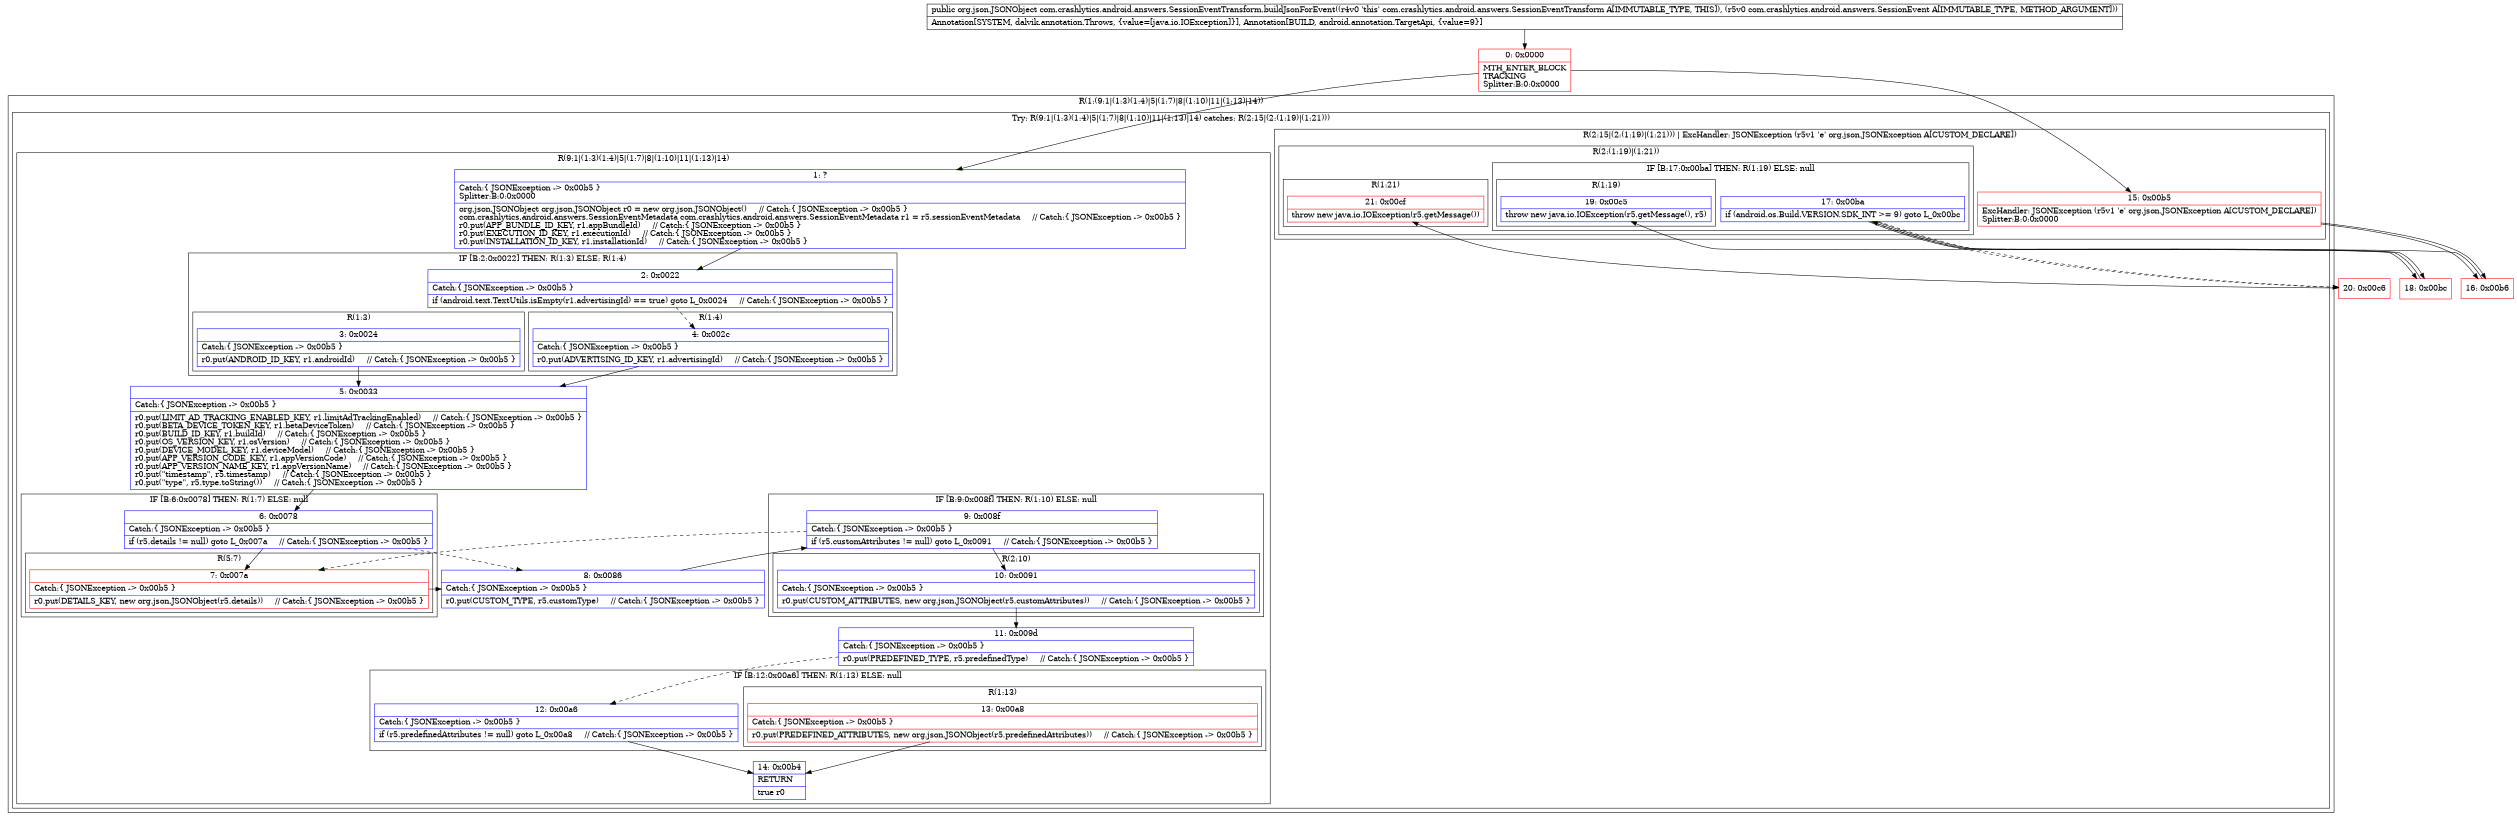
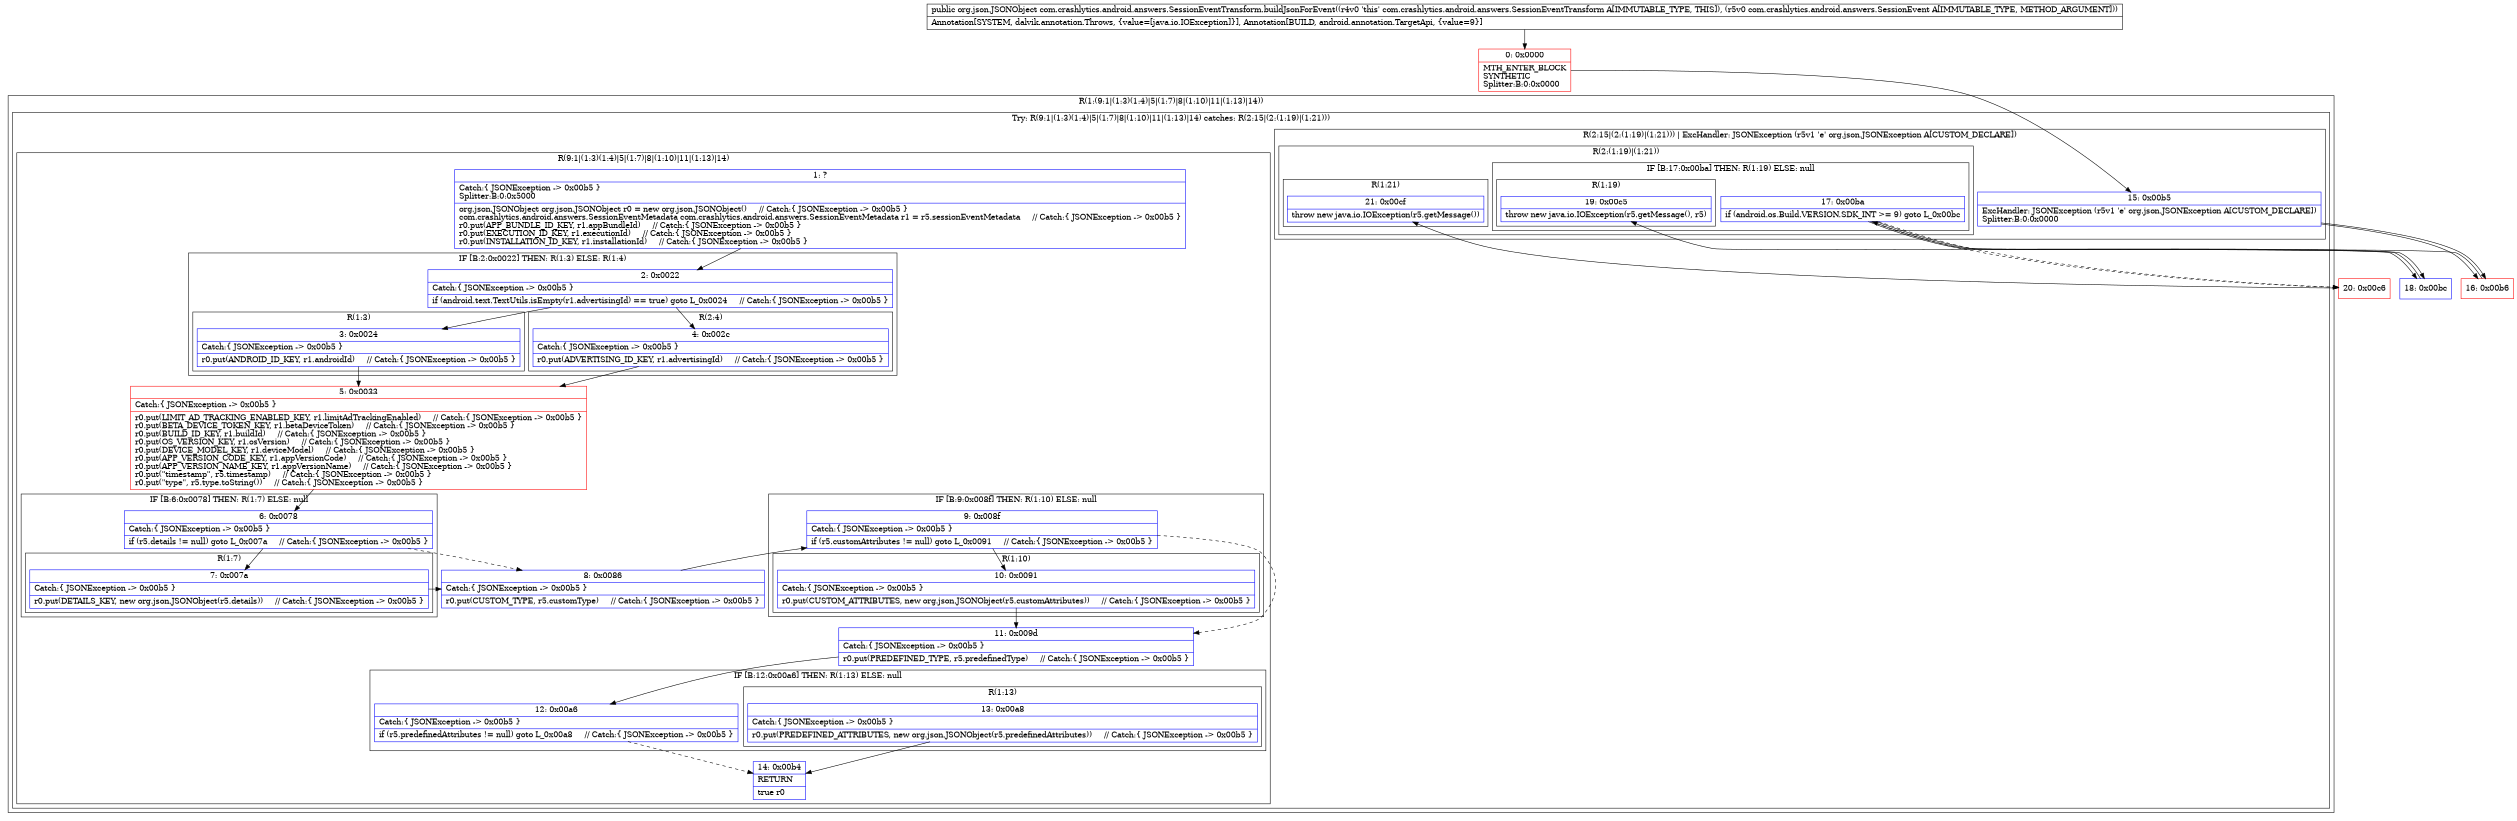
node "0: 0x0000": text "TRACKING" -> "SYNTHETIC"
edge "0: 0x0000" -> "1: ?": removed
node "1: ?": text "Splitter:B:0:0x0000" -> "Splitter:B:0:0x5000"
node "21: 0x00cf": color red -> blue
node "15: 0x00b5": color red -> blue
node "18: 0x00bc": color red -> blue
edge "2: 0x0022" -> "4: 0x002c": style dashed -> solid
edge "2: 0x0022" -> "3: 0x0024": added
cluster "R(1:4)": label "R(1:4)" -> "R(2:4)"
node "5: 0x0033": color blue -> red
edge "9: 0x008f" -> "7: 0x007a": now "9: 0x008f" -> "11: 0x009d"
cluster "R(5:7)": label "R(5:7)" -> "R(1:7)"
cluster "R(2:10)": label "R(2:10)" -> "R(1:10)"
node "7: 0x007a": color red -> blue
edge "11: 0x009d" -> "12: 0x00a6": style dashed -> solid
node "13: 0x00a8": color red -> blue
edge "12: 0x00a6" -> "14: 0x00b4": style solid -> dashed
